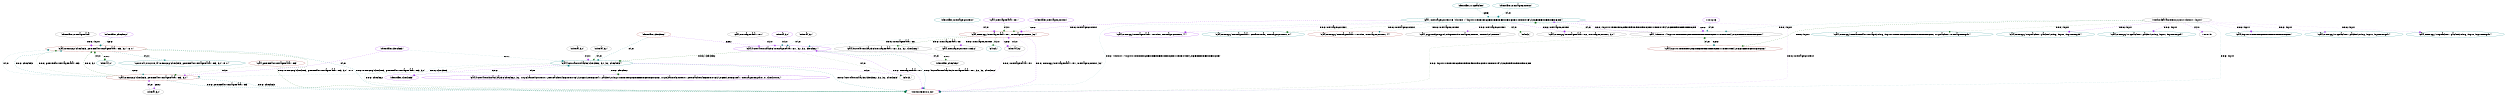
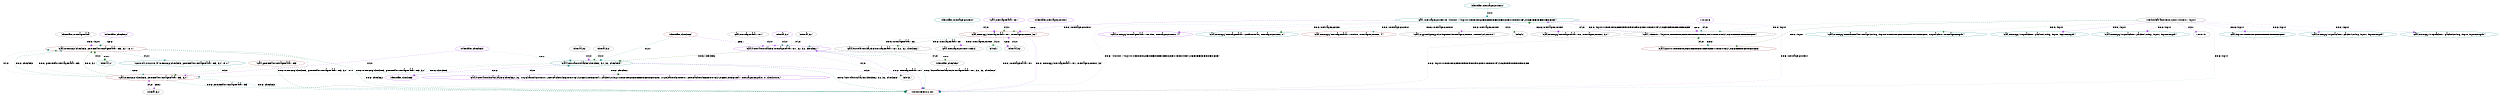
node "(Identifier,zrtpPacket)": removed
